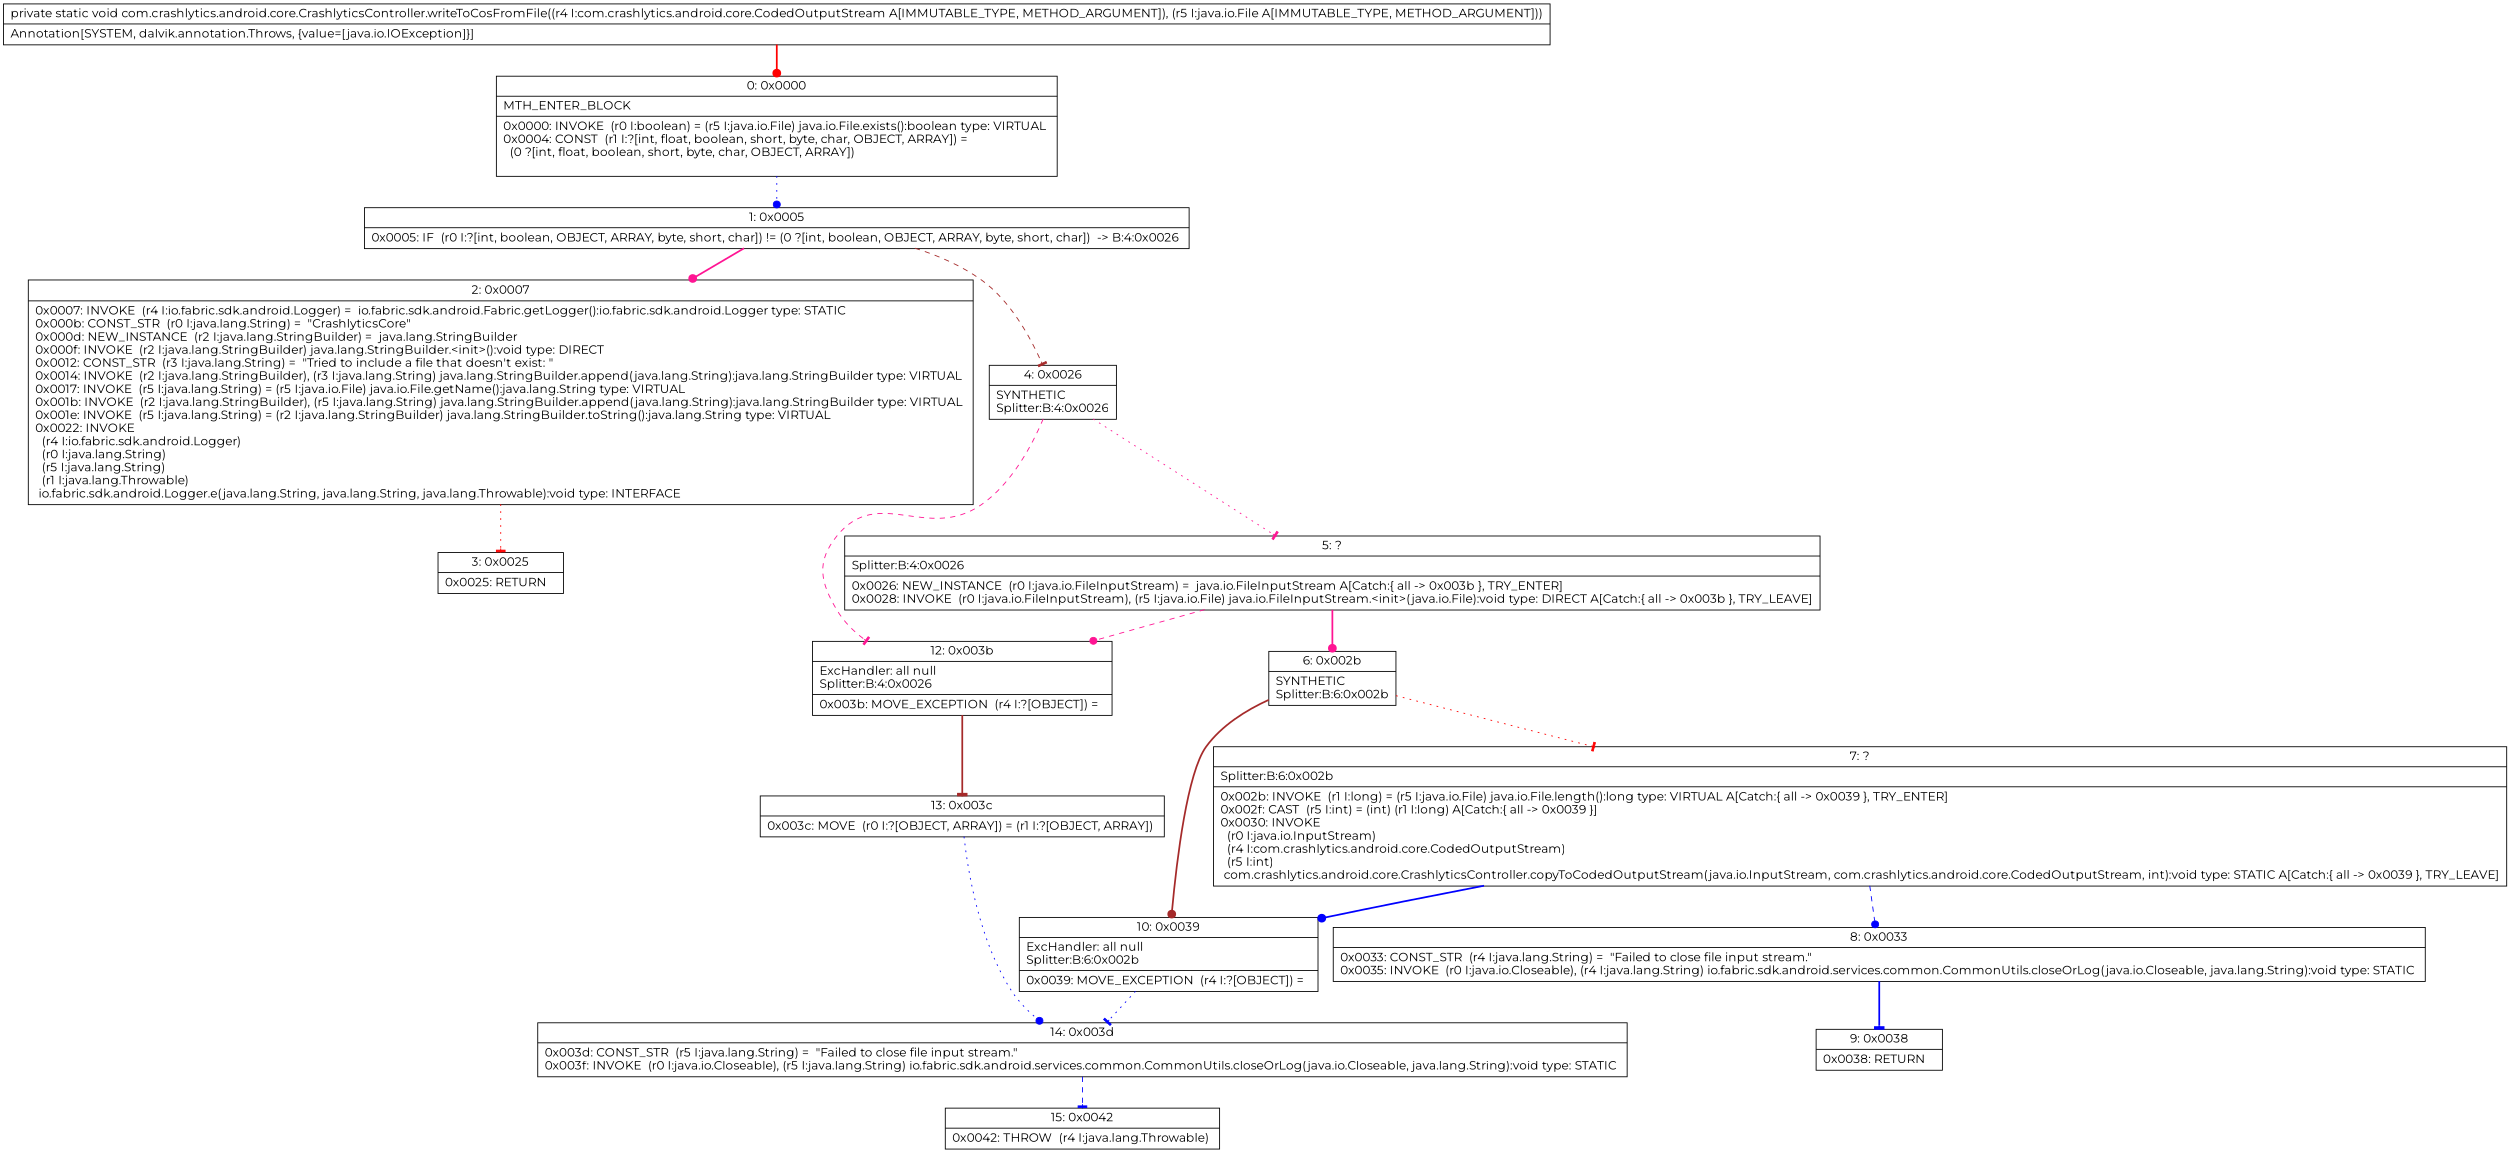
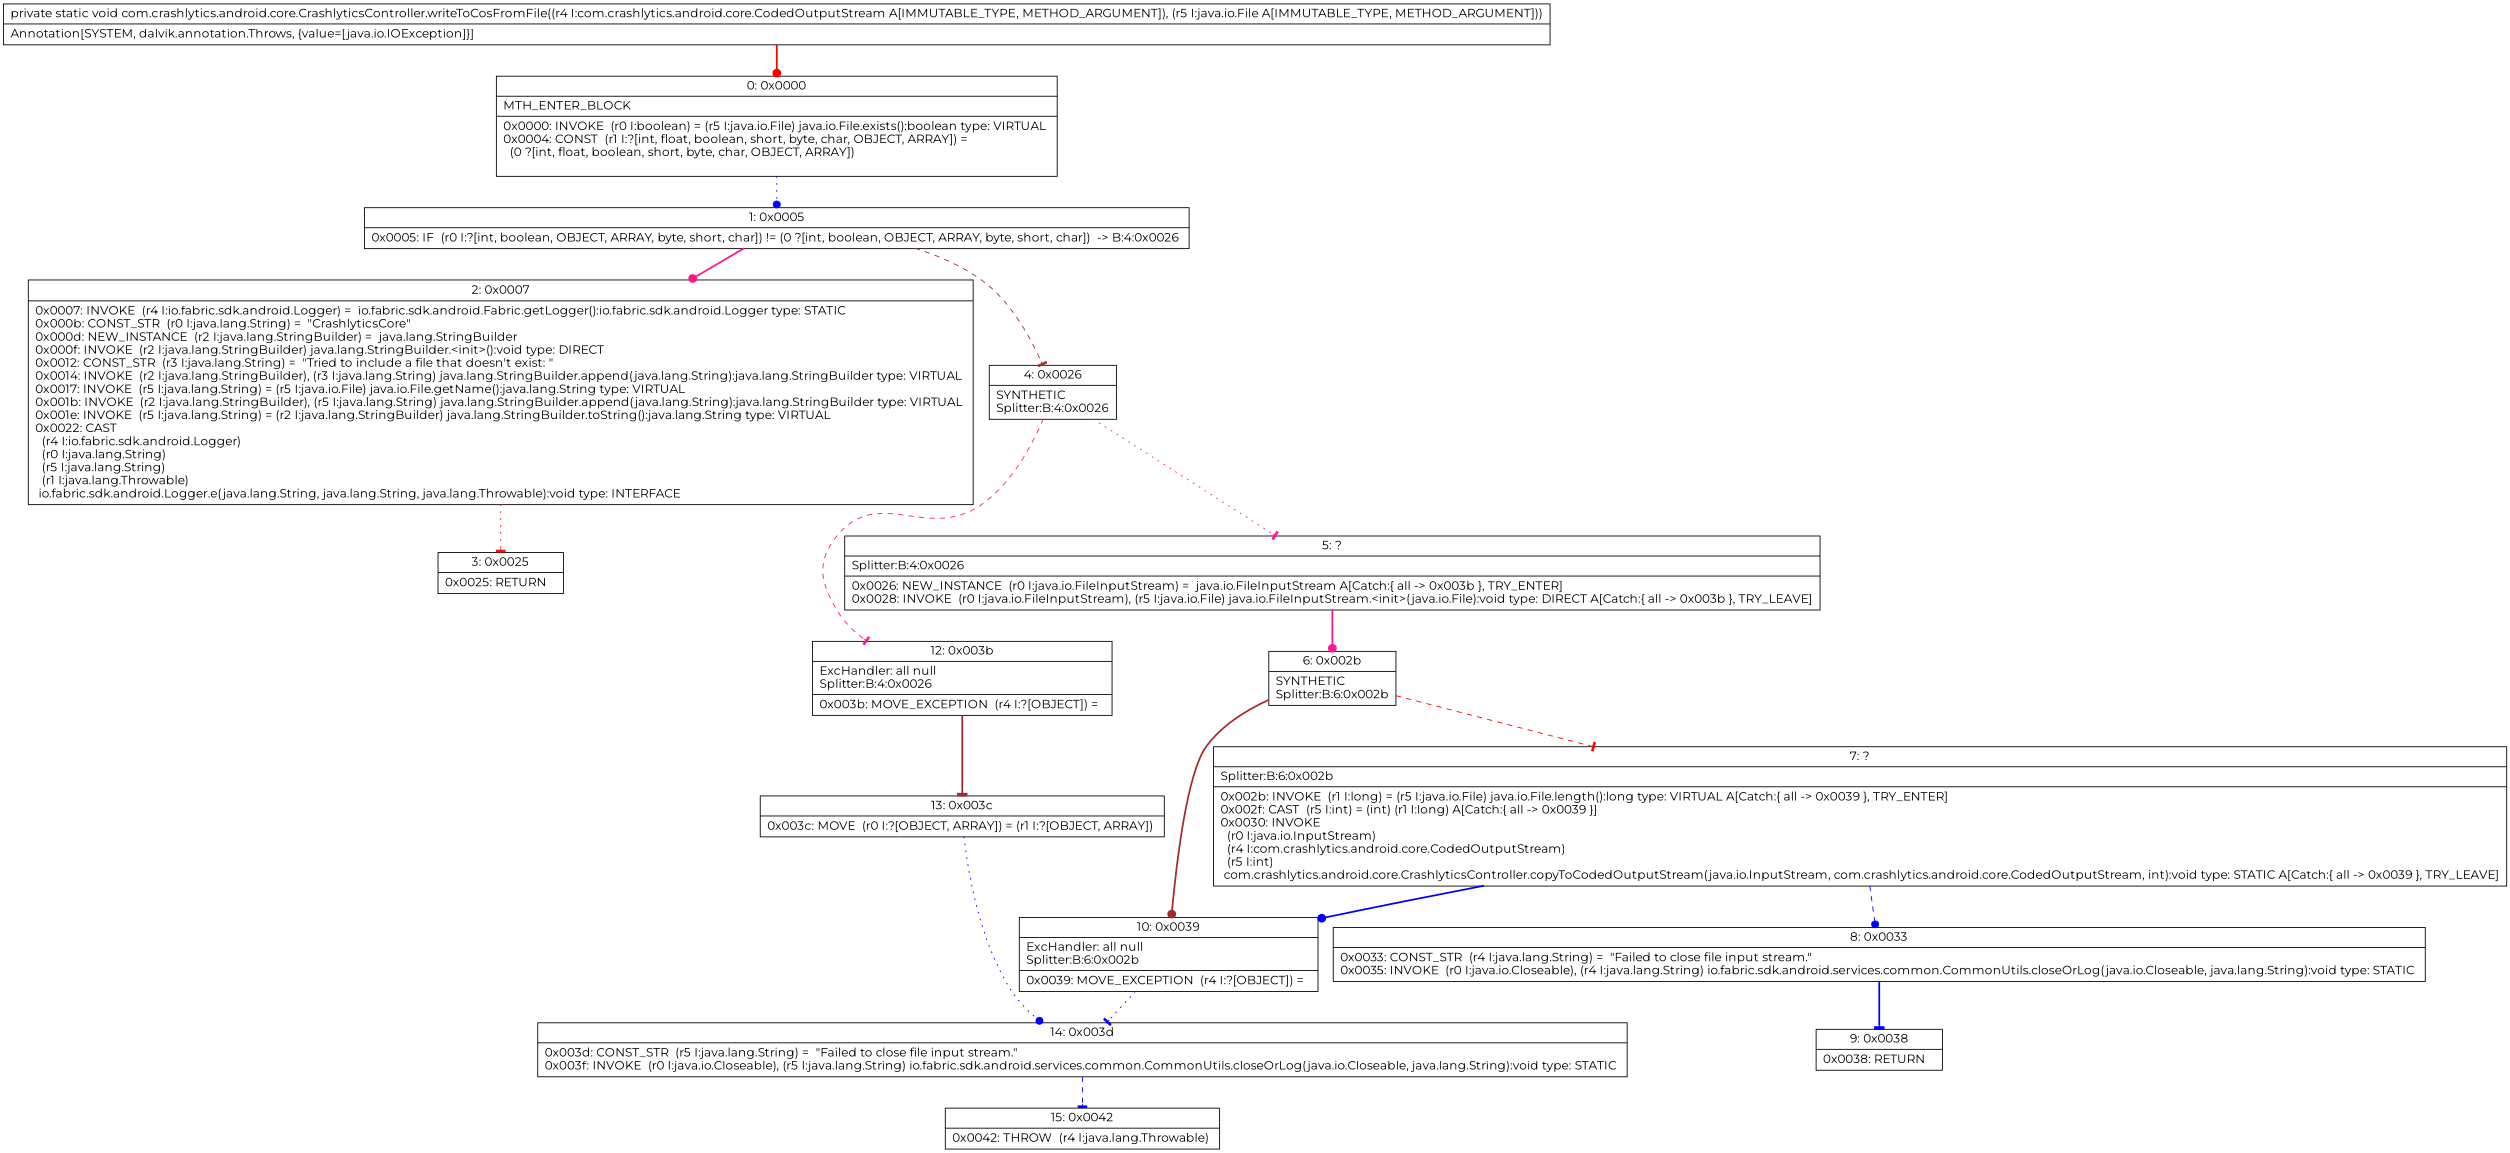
node "2: 0x0007": text "0x0022: INVOKE" -> "0x0022: CAST"
edge "5: ?" -> "12: 0x003b": removed
edge "6: 0x002b" -> "7: ?": style dotted -> dashed
